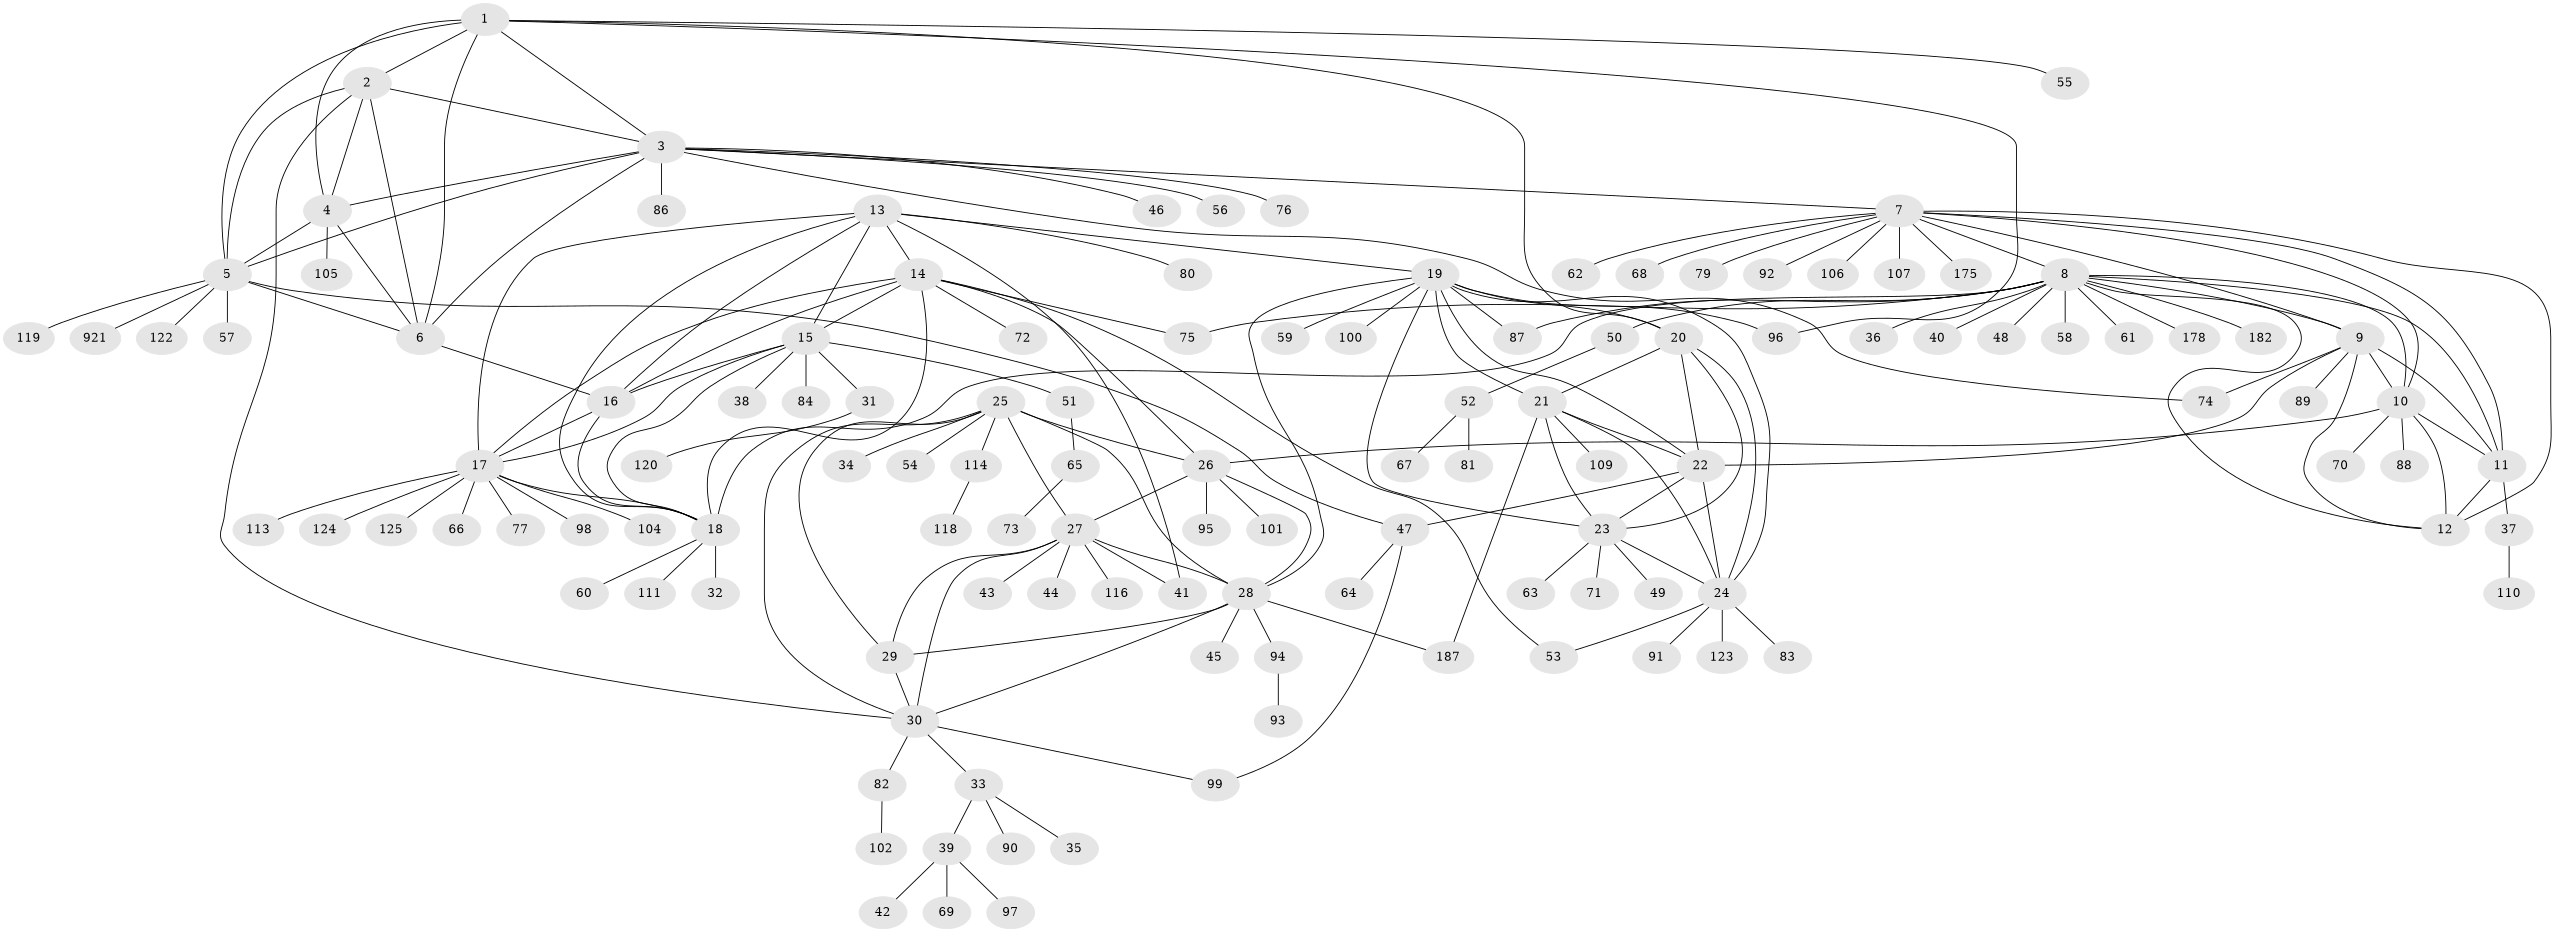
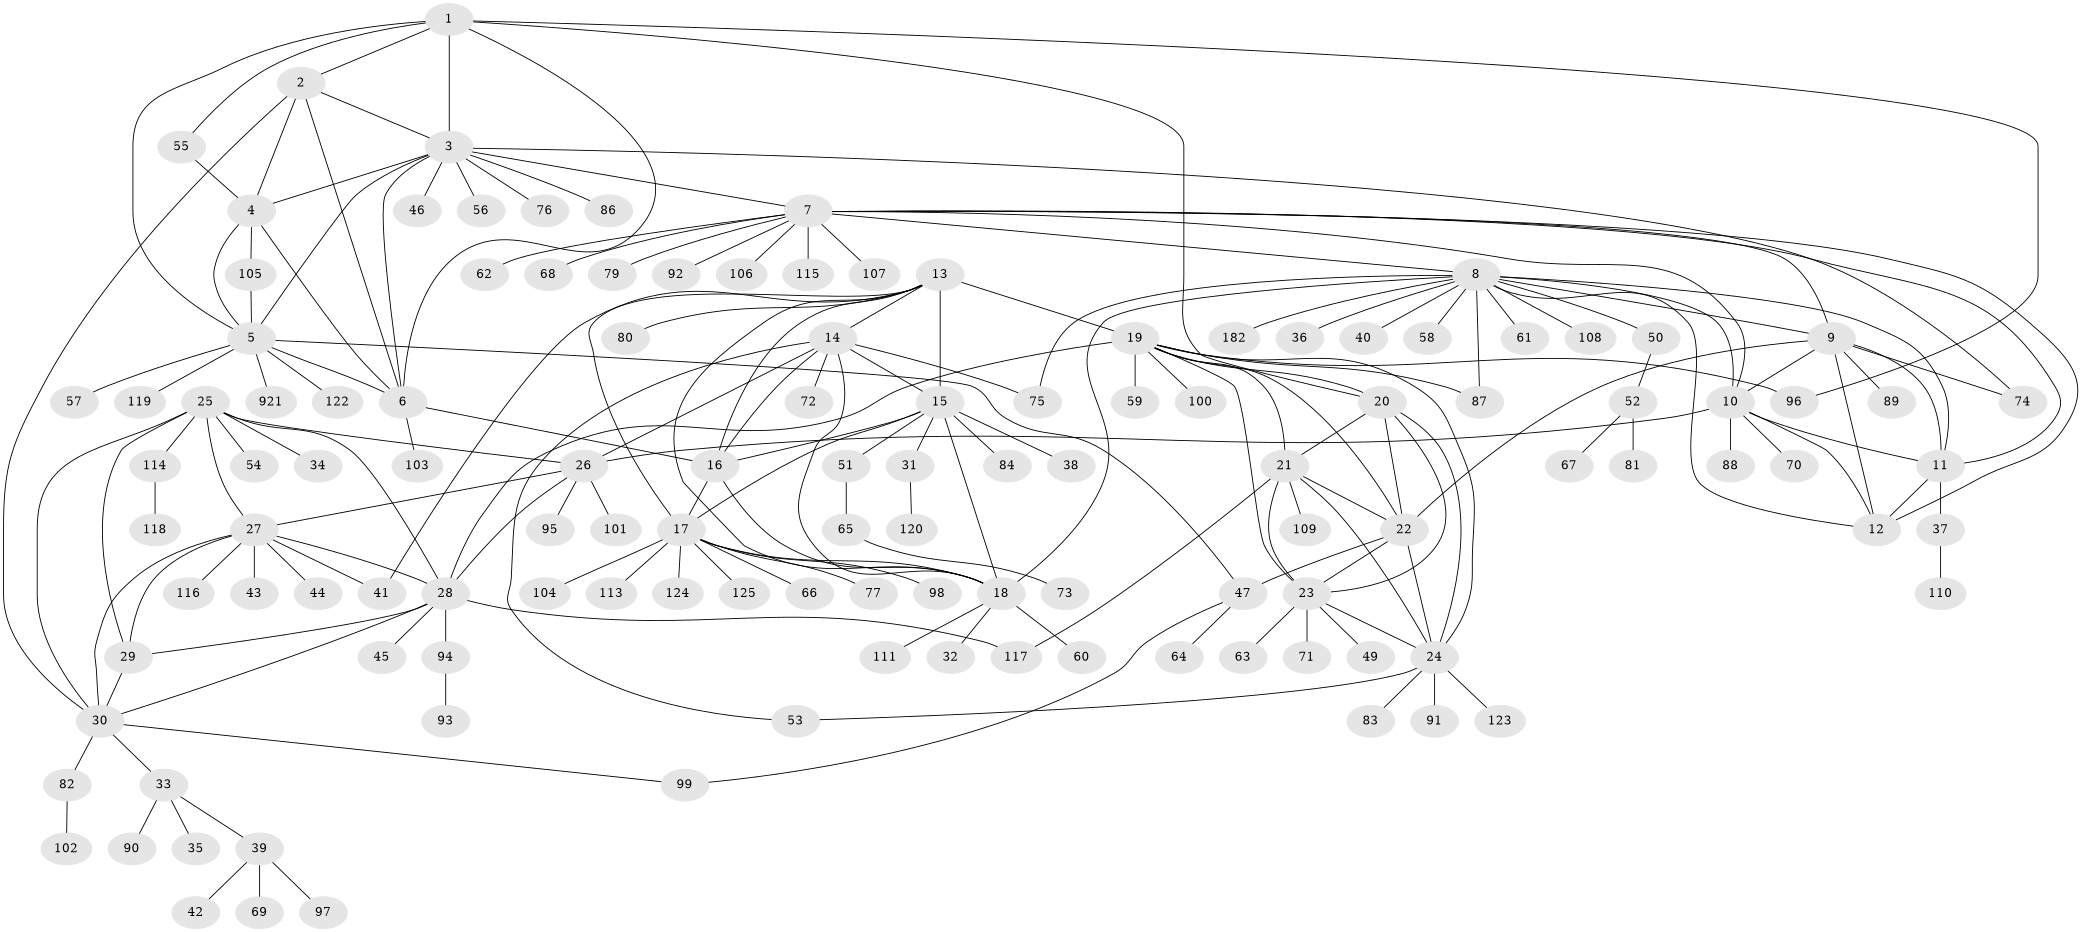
edge "1" -- "4": now "55" -- "4"
edge "2" -- "5": now "105" -- "5"
node "175": label "175" -> "115"
edge "14" -- "17": removed
node "48": removed
node "178": label "178" -> "108"
node "103": added
node "187": label "187" -> "117"
